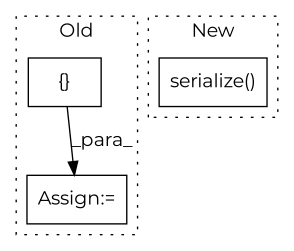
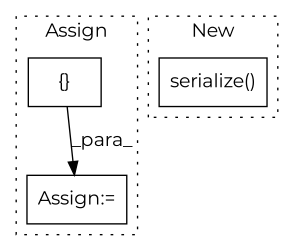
cluster "Old": label "Old" -> "Assign"
